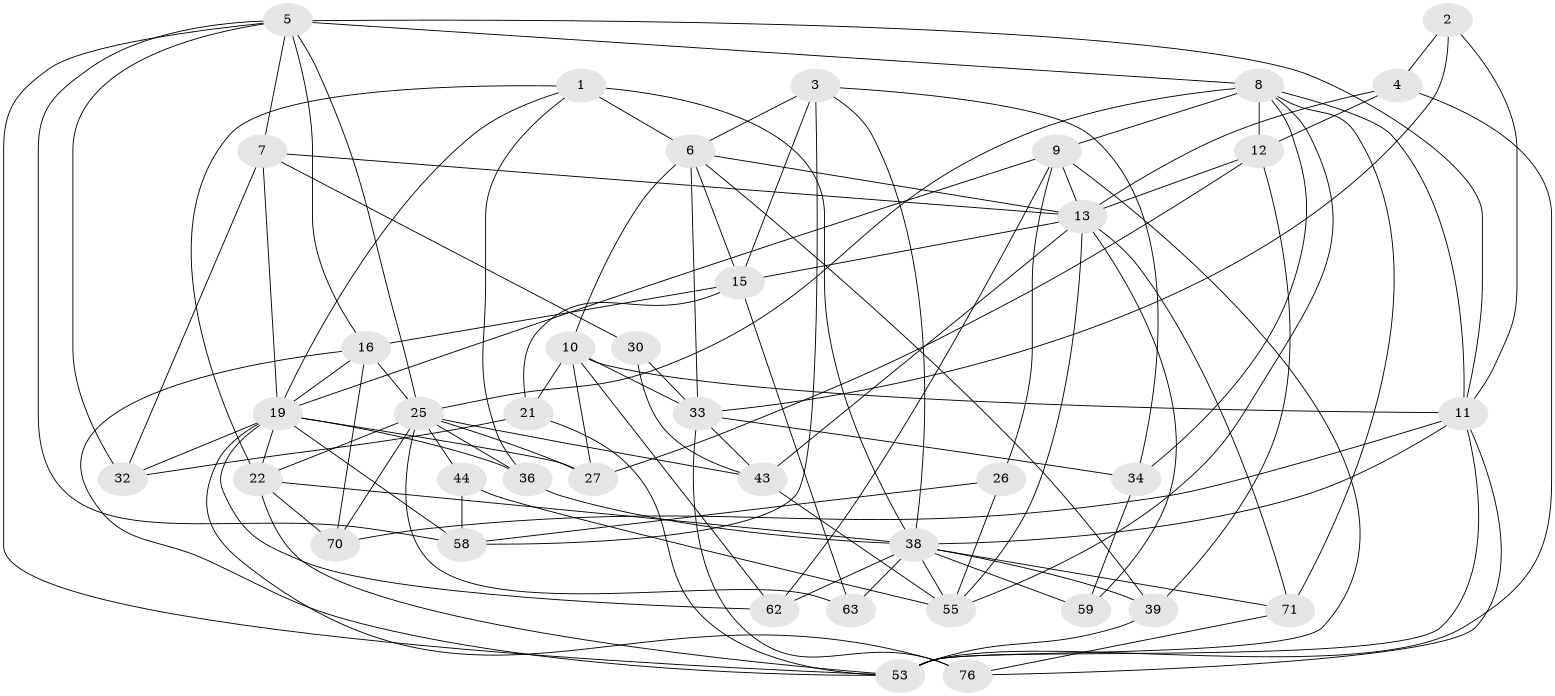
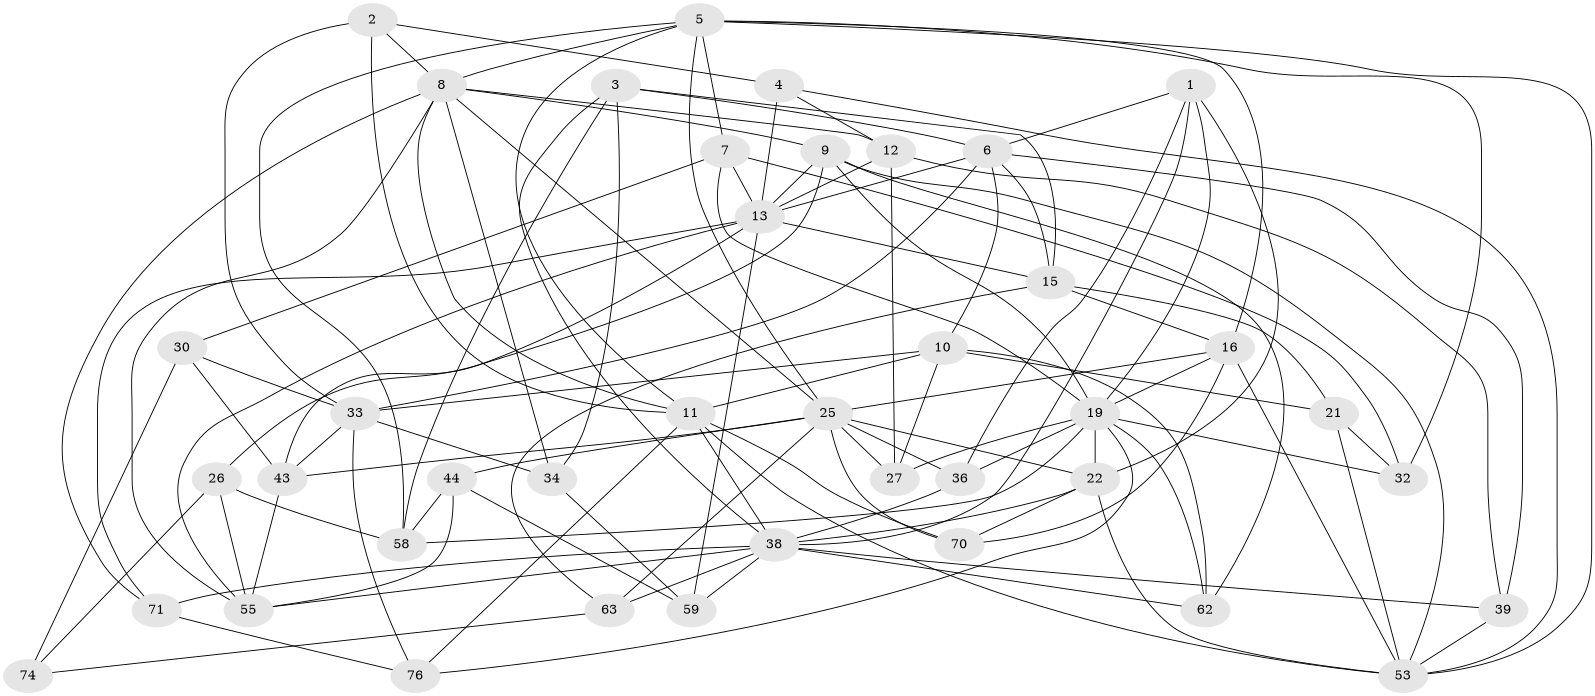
edge "2" -- "8": added
edge "44" -- "59": added
node "74": added
